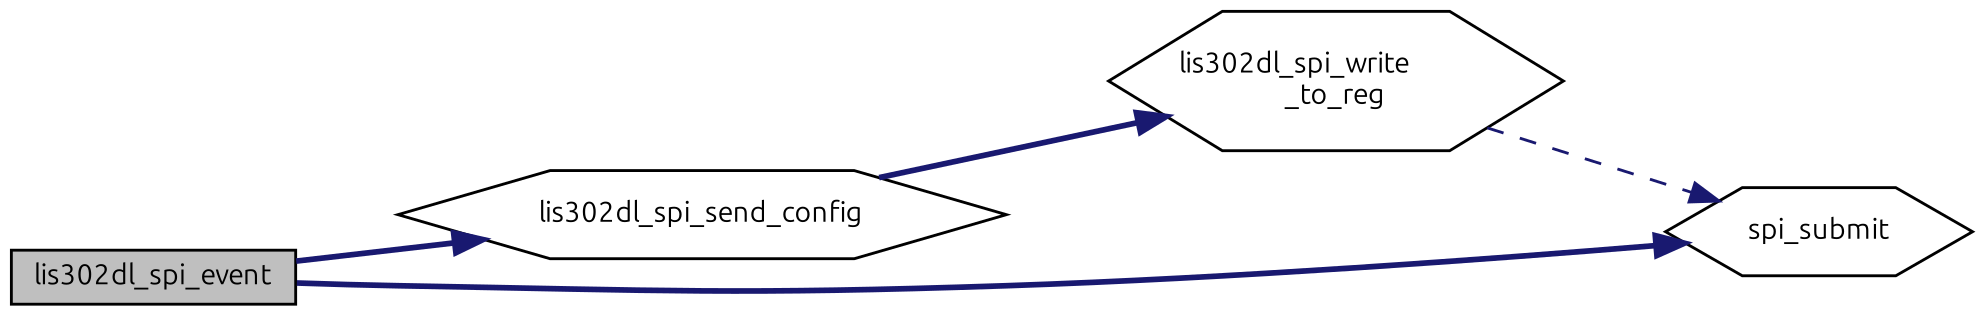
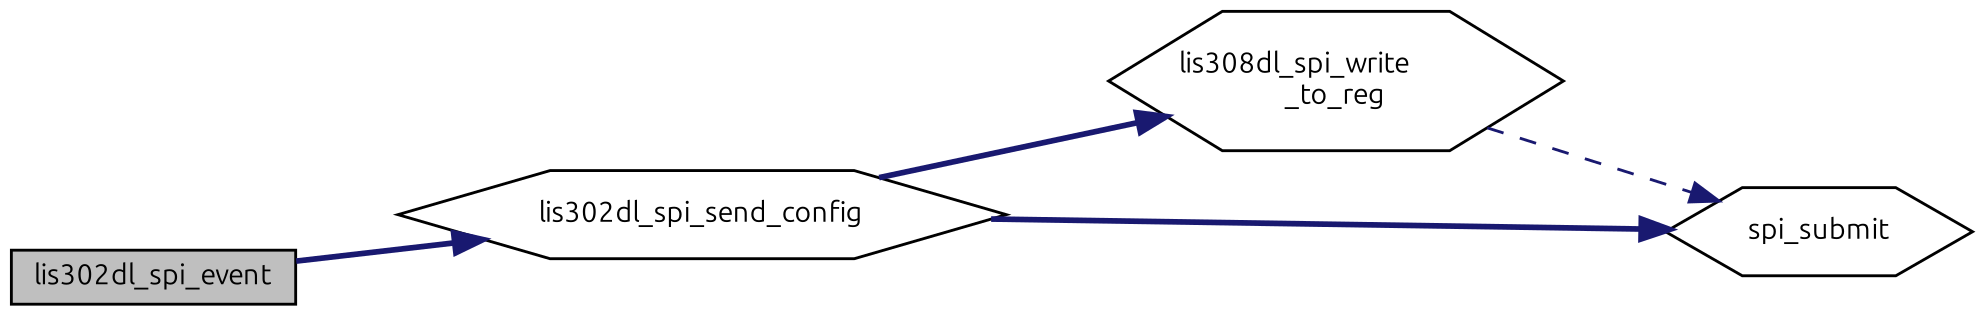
node "lis302dl_spi_write _to_reg": label "lis302dl_spi_write _to_reg" -> "lis308dl_spi_write _to_reg"
edge "lis302dl_spi_event" -> "spi_submit": now "lis302dl_spi_send_config" -> "spi_submit"
